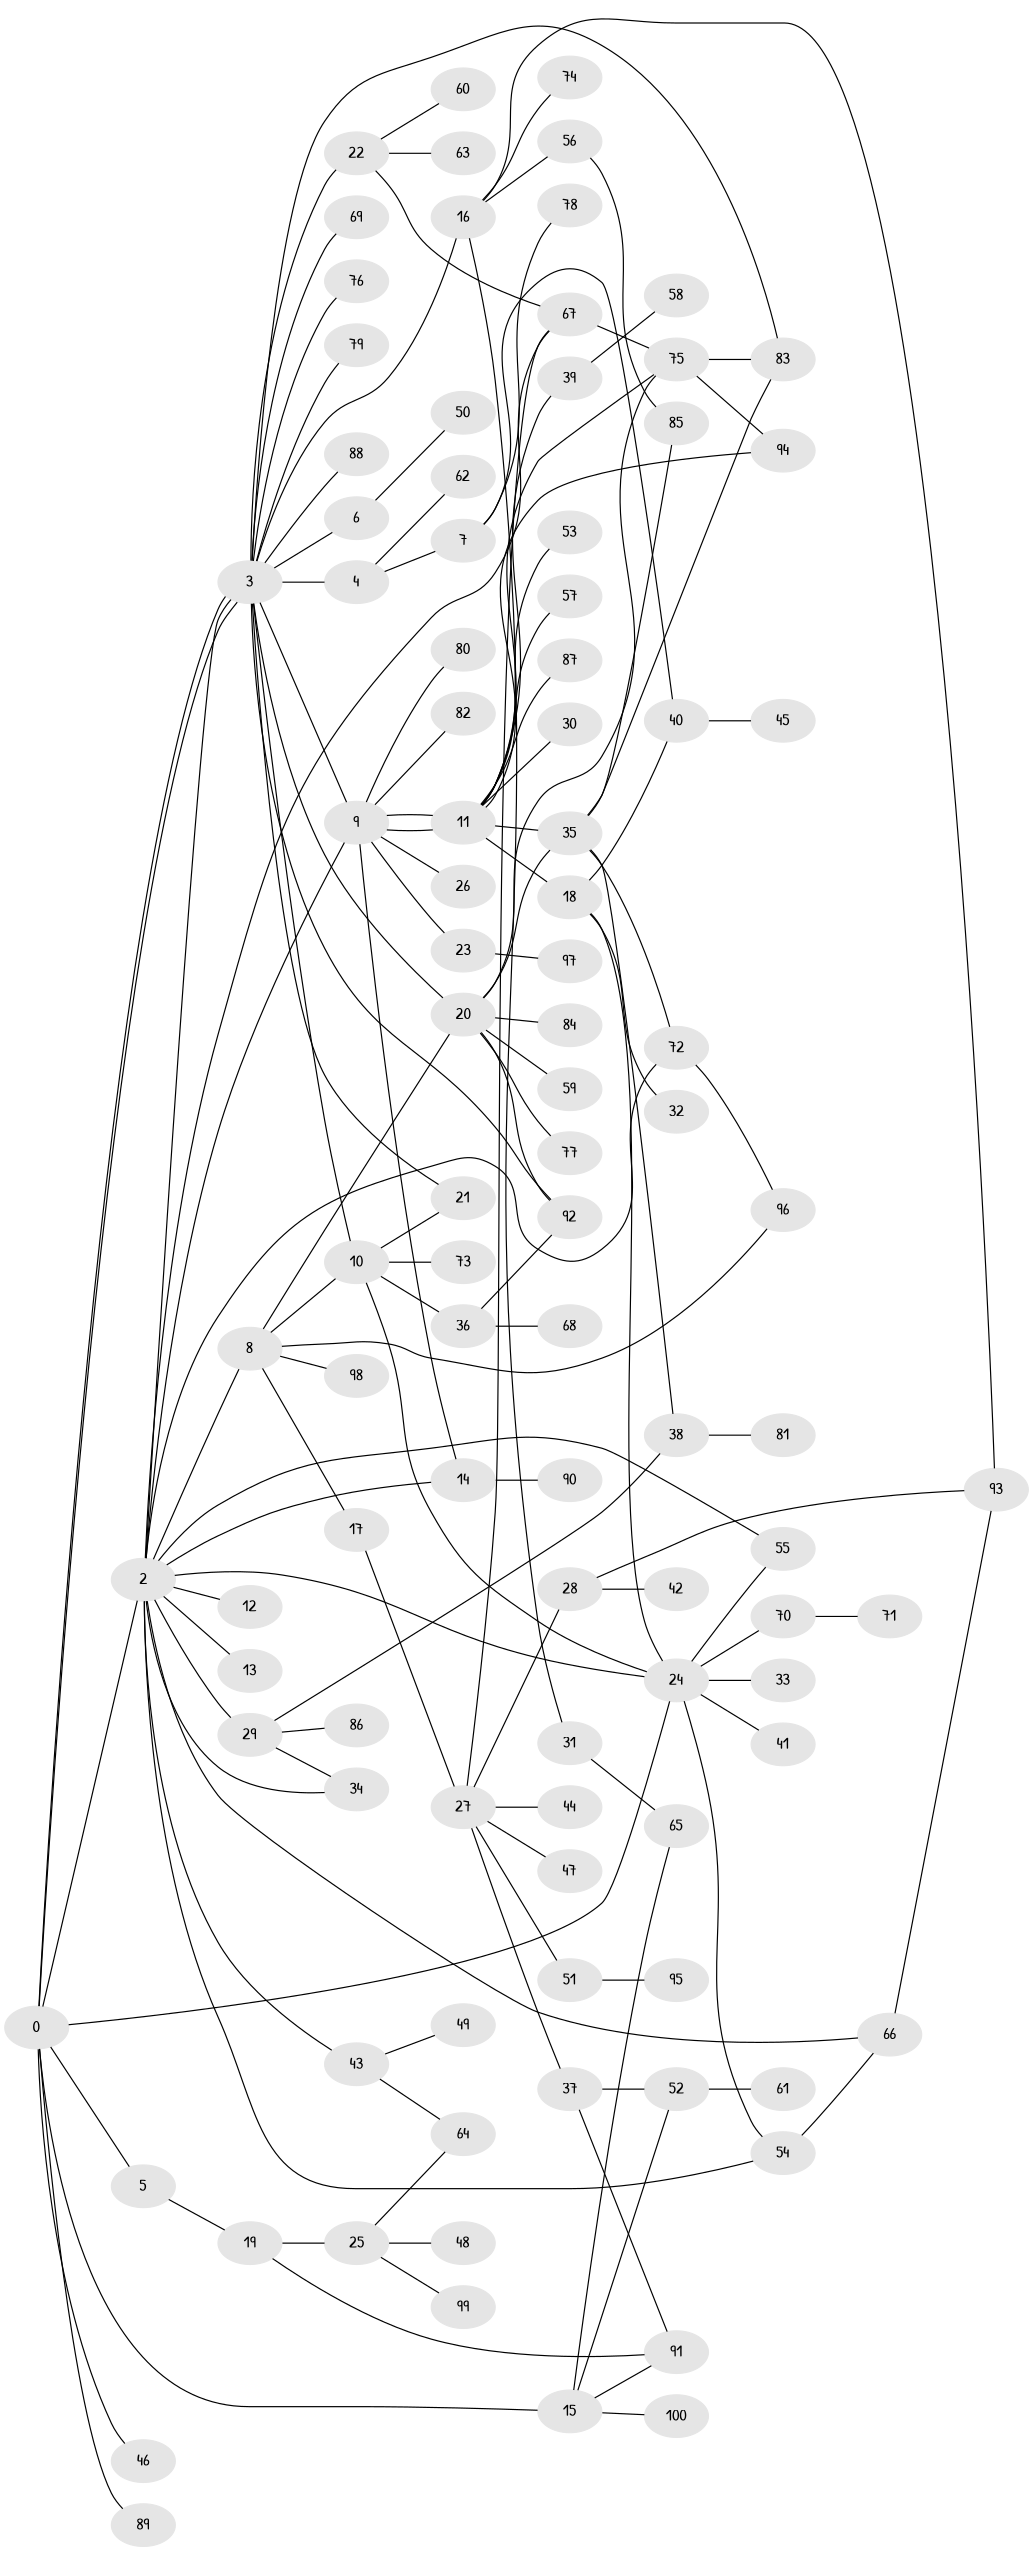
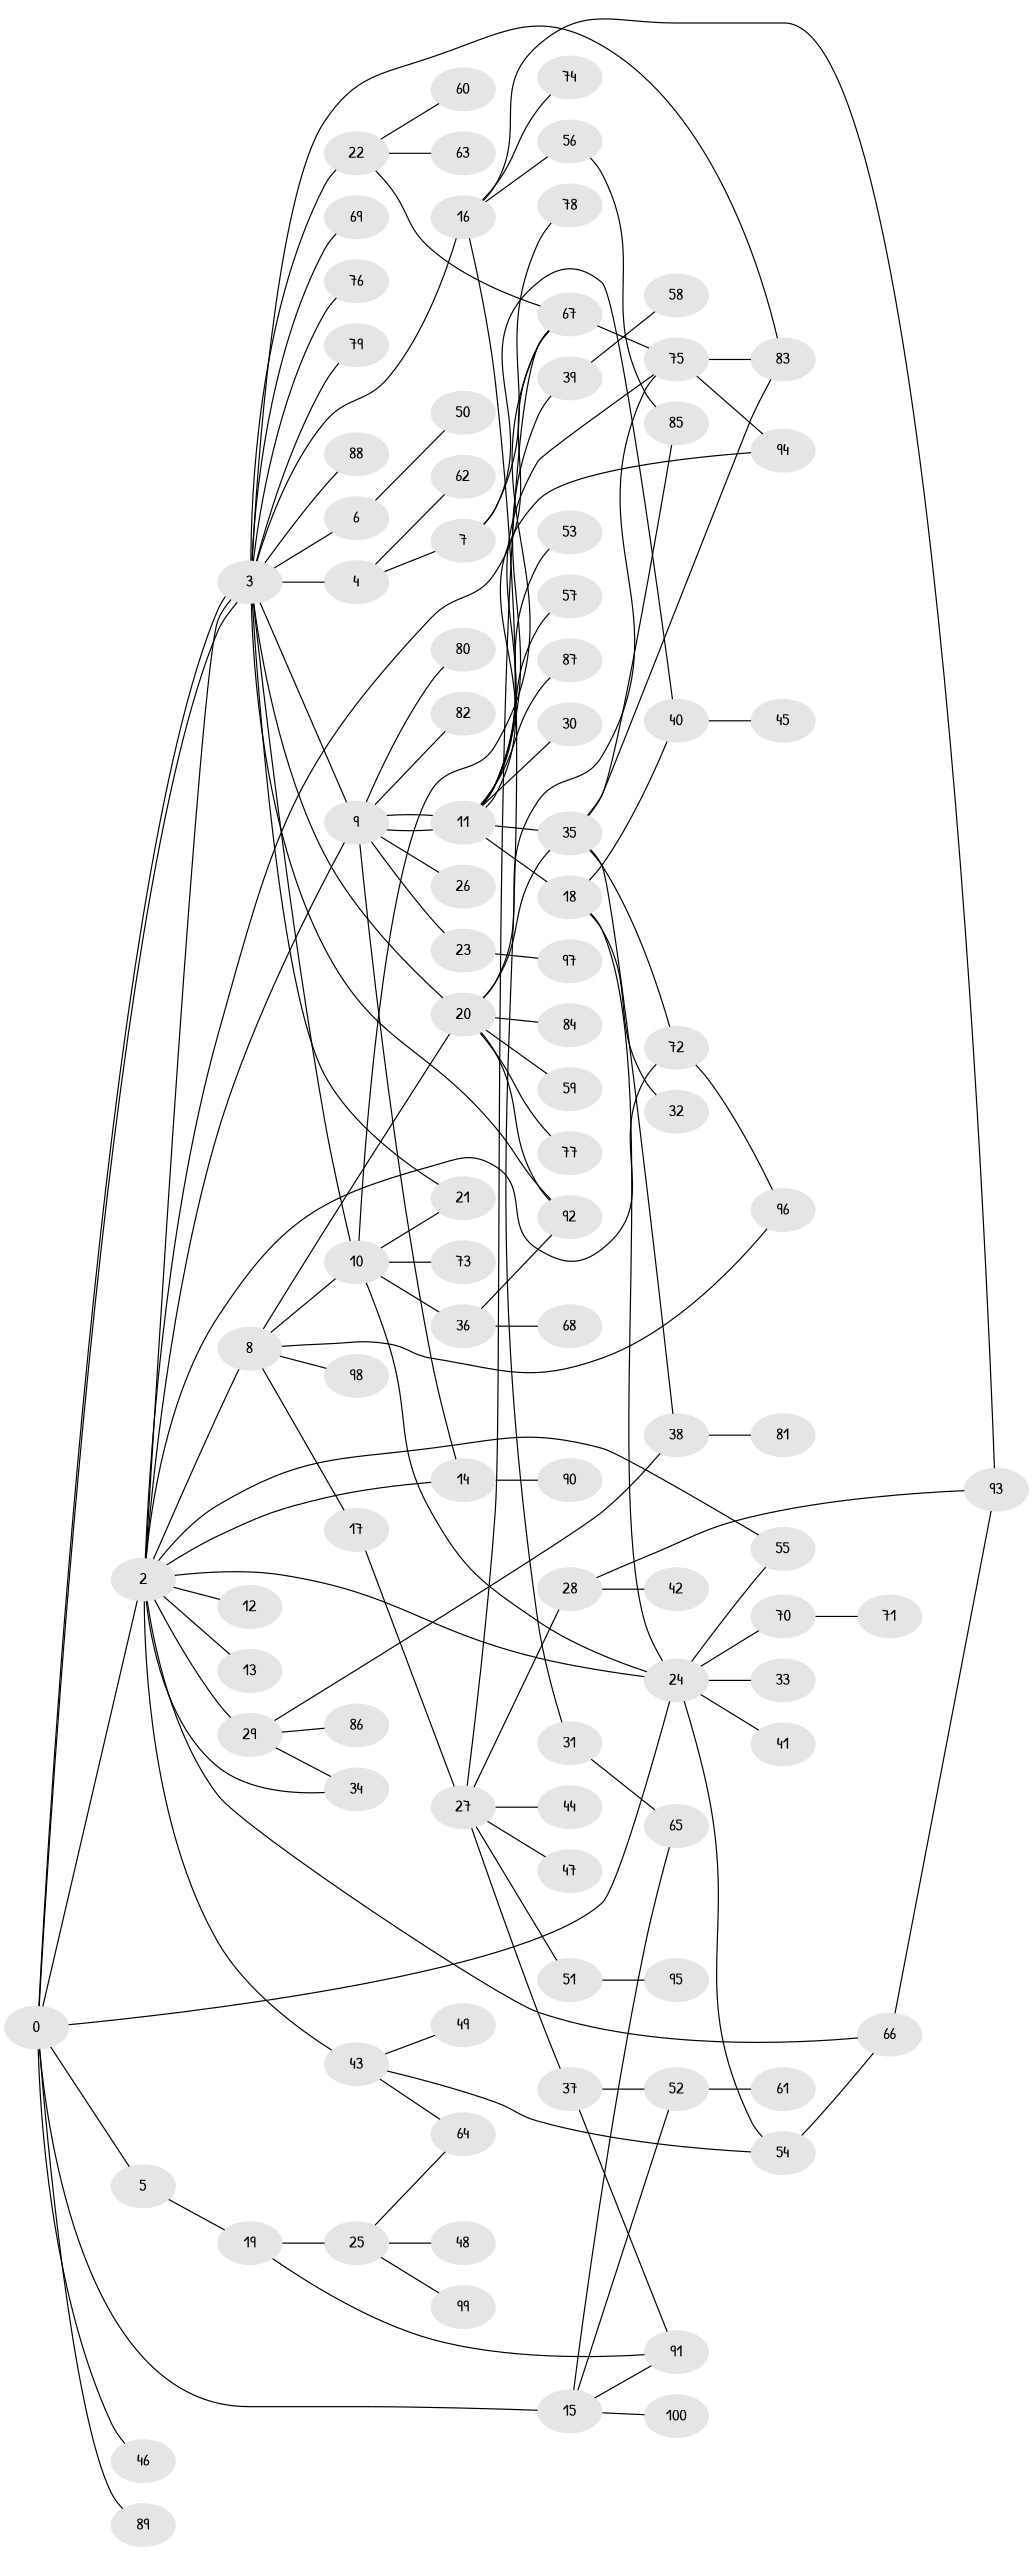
edge "67" -- "10": added
edge "2" -- "54": now "43" -- "54"
